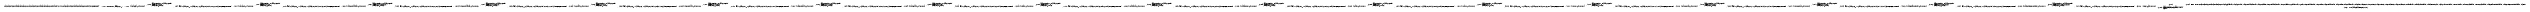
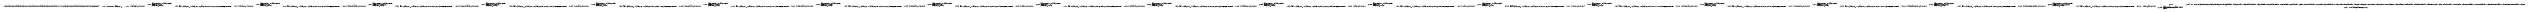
node "57: 0x021a": text "RETURN" -> "PHI"
node "39: 0x0115": text "PHI: r1" -> "RETURN: r1"
